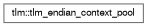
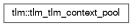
node "tlm::tlm_endian_context_pool": label "tlm::tlm_endian_context_pool" -> "tlm::tlm_tlm_context_pool"
